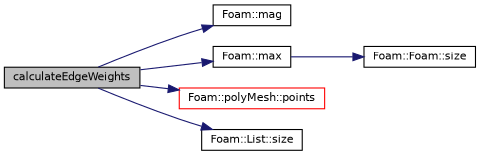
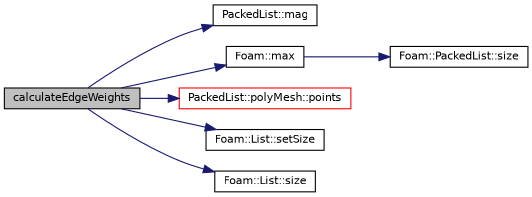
node "Foam::mag": label "Foam::mag" -> "PackedList::mag"
node "Foam::Foam::size": label "Foam::Foam::size" -> "Foam::PackedList::size"
node "Foam::polyMesh::points": label "Foam::polyMesh::points" -> "PackedList::polyMesh::points"
node "Foam::List::setSize": added
